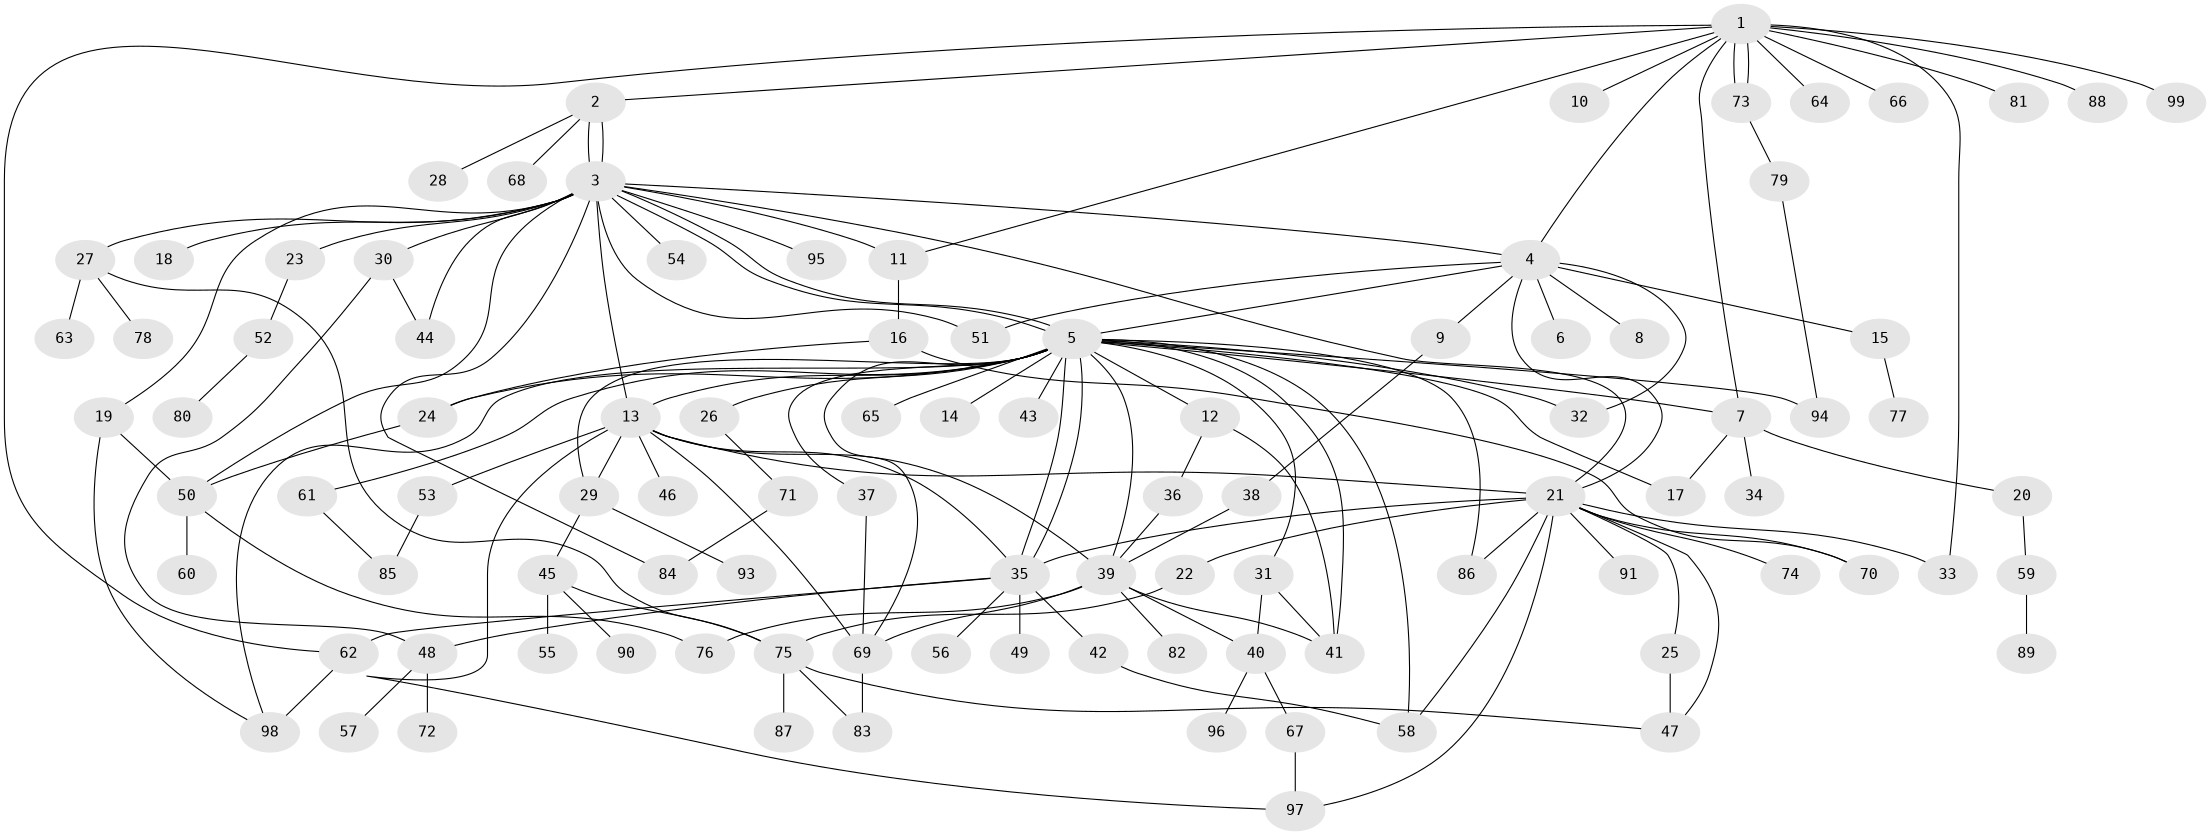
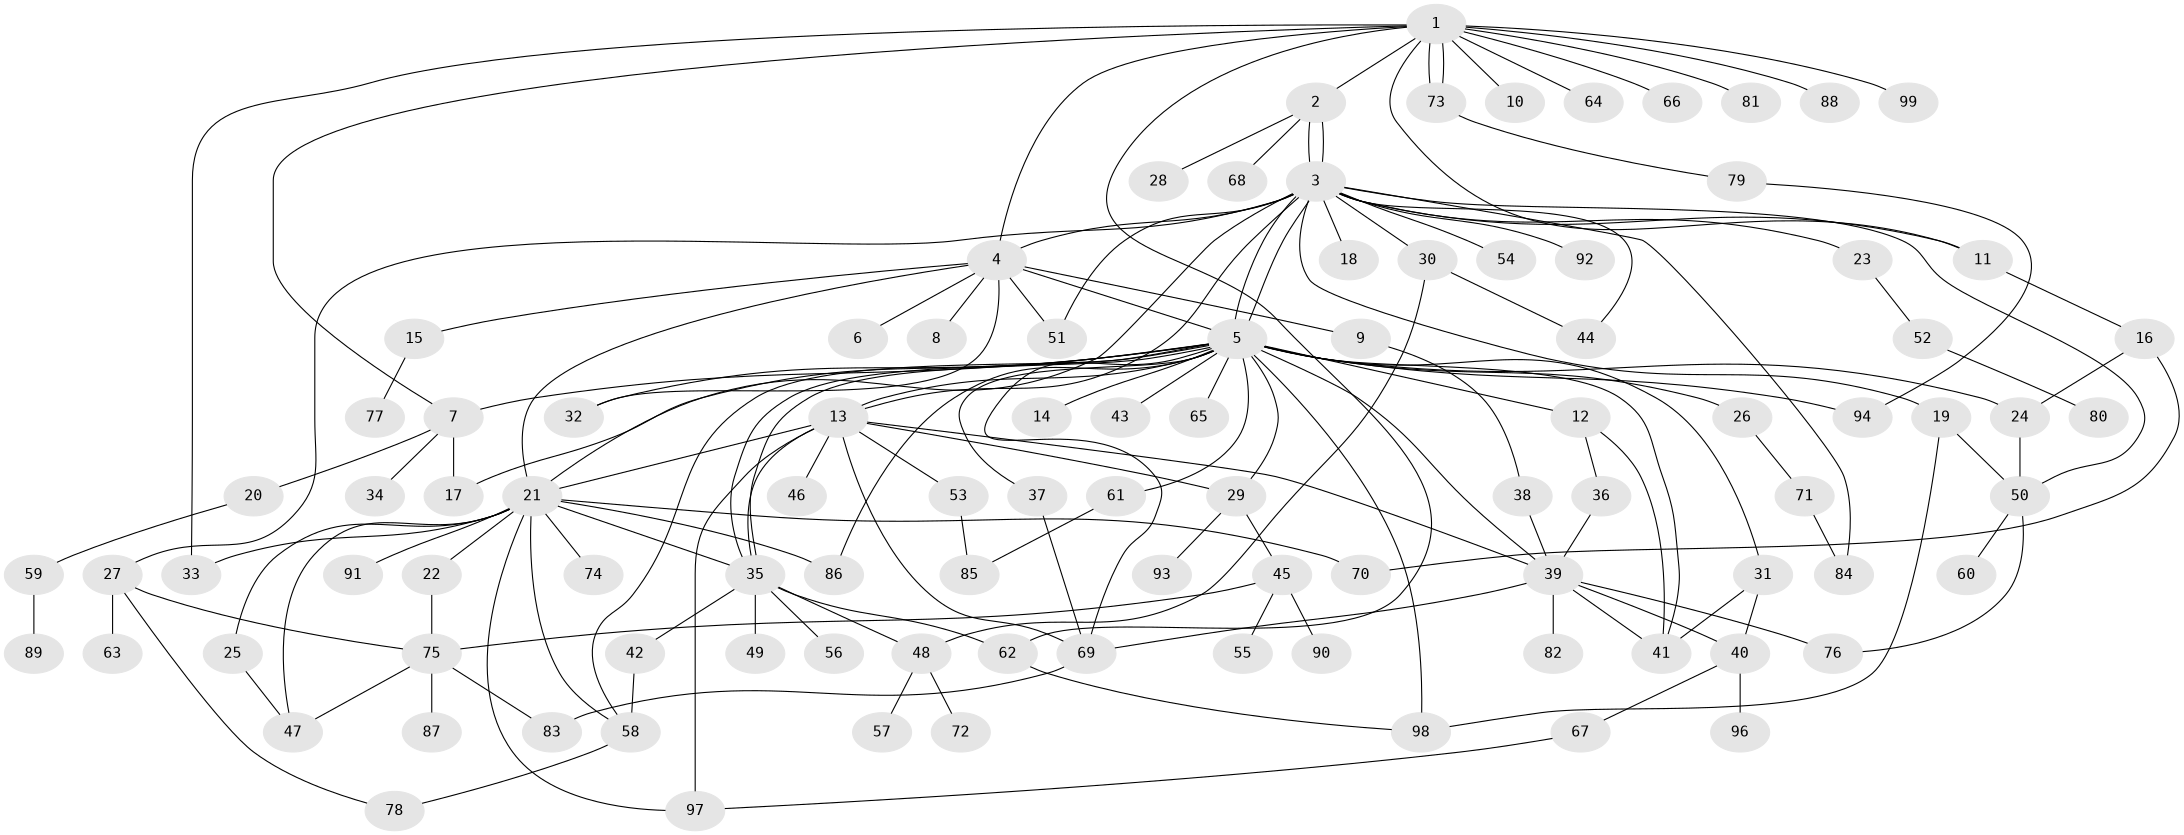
node "95": label "95" -> "92"
edge "58" -- "78": added
